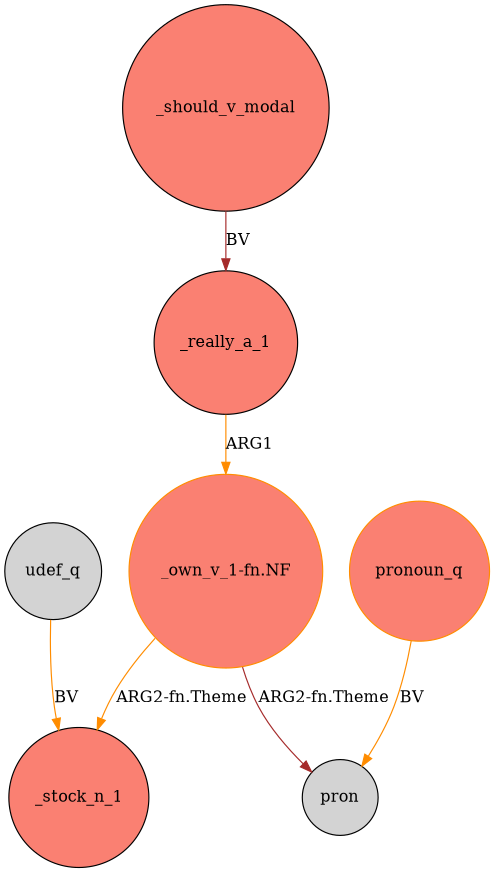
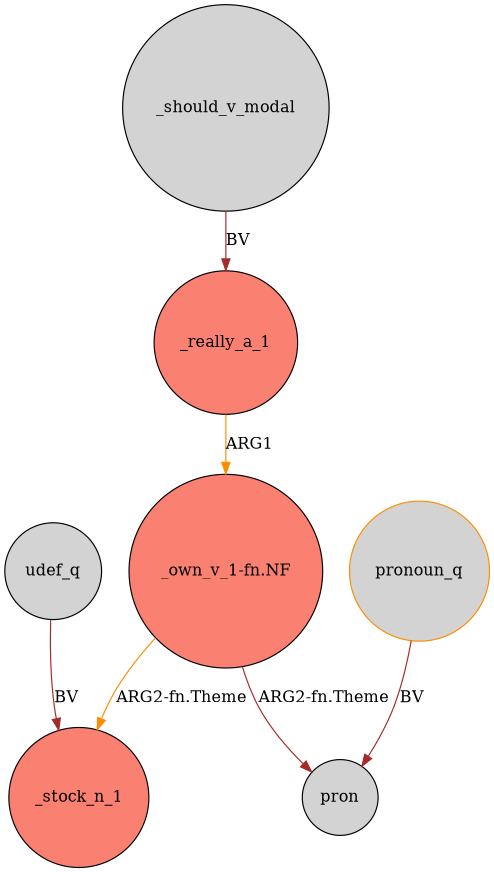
node "_should_v_modal": fillcolor salmon -> lightgrey
node "_own_v_1-fn.NF": color darkorange -> black
node "pronoun_q": fillcolor salmon -> lightgrey
edge "udef_q" -> "_stock_n_1": color darkorange -> brown
edge "pronoun_q" -> "pron": color darkorange -> brown
